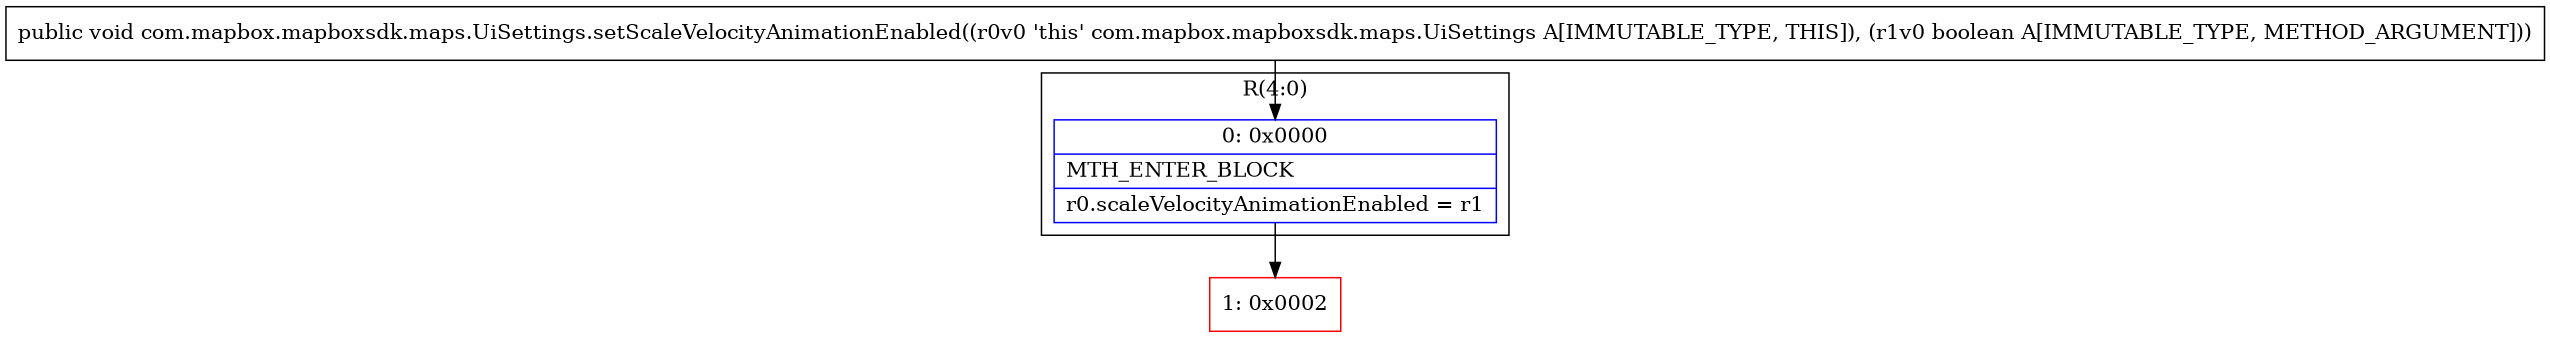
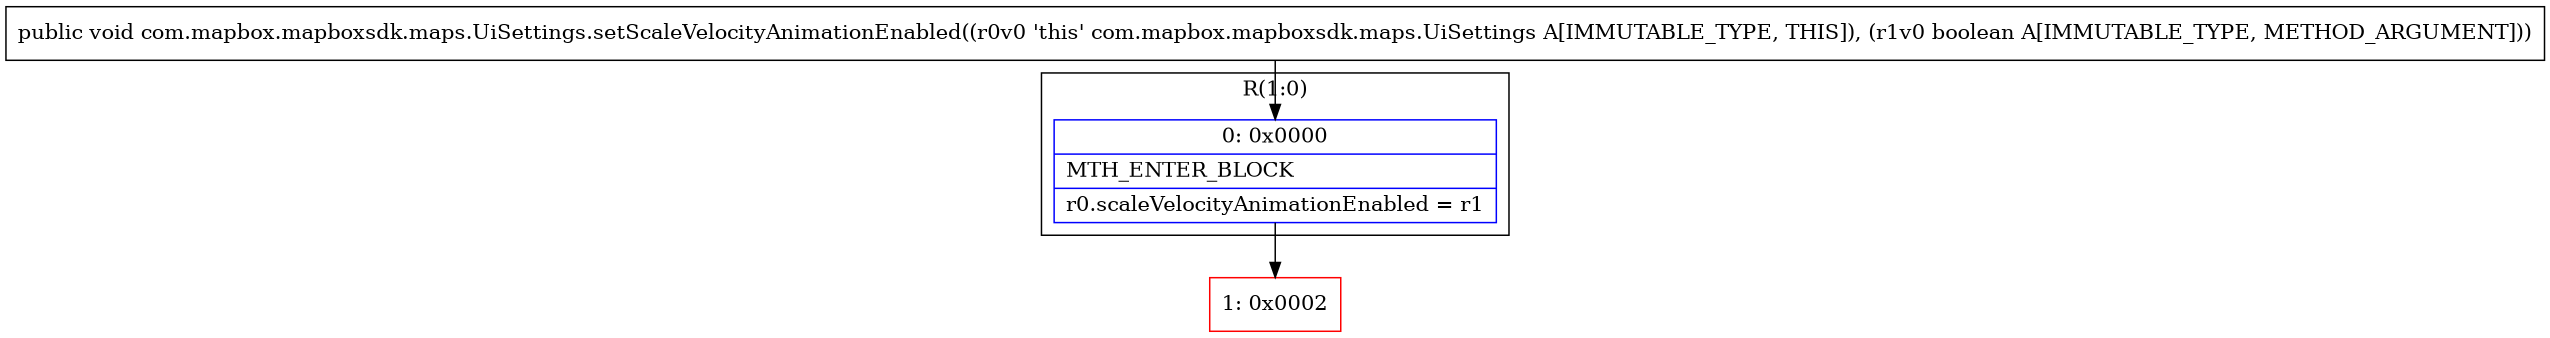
cluster "R(4:0)": label "R(4:0)" -> "R(1:0)"
